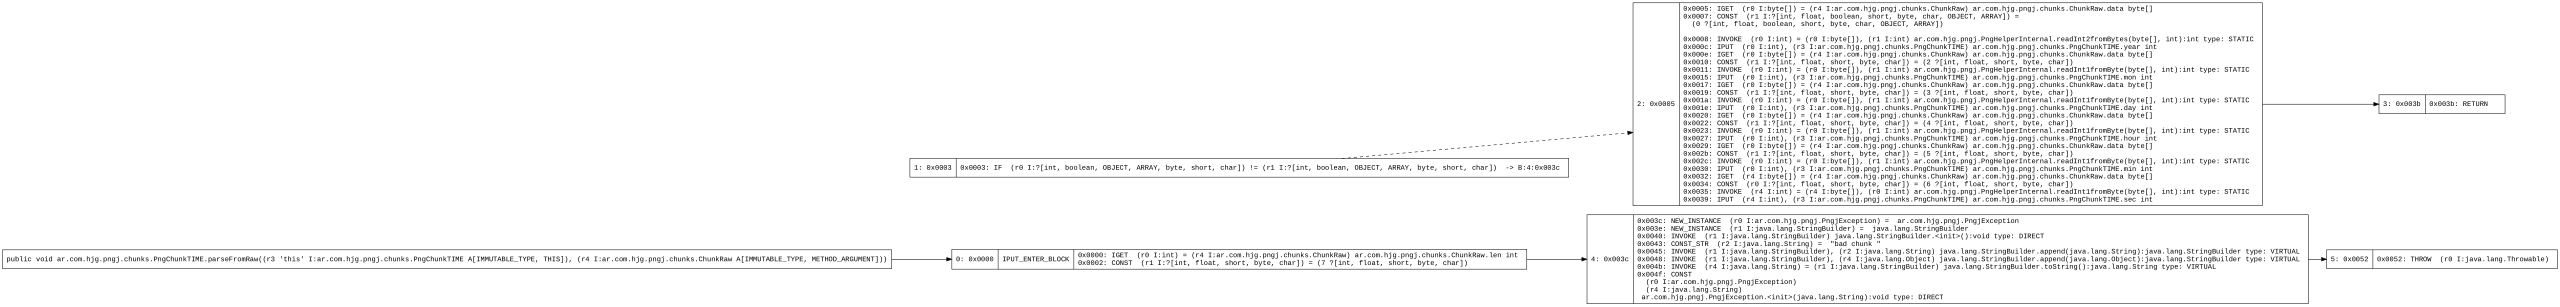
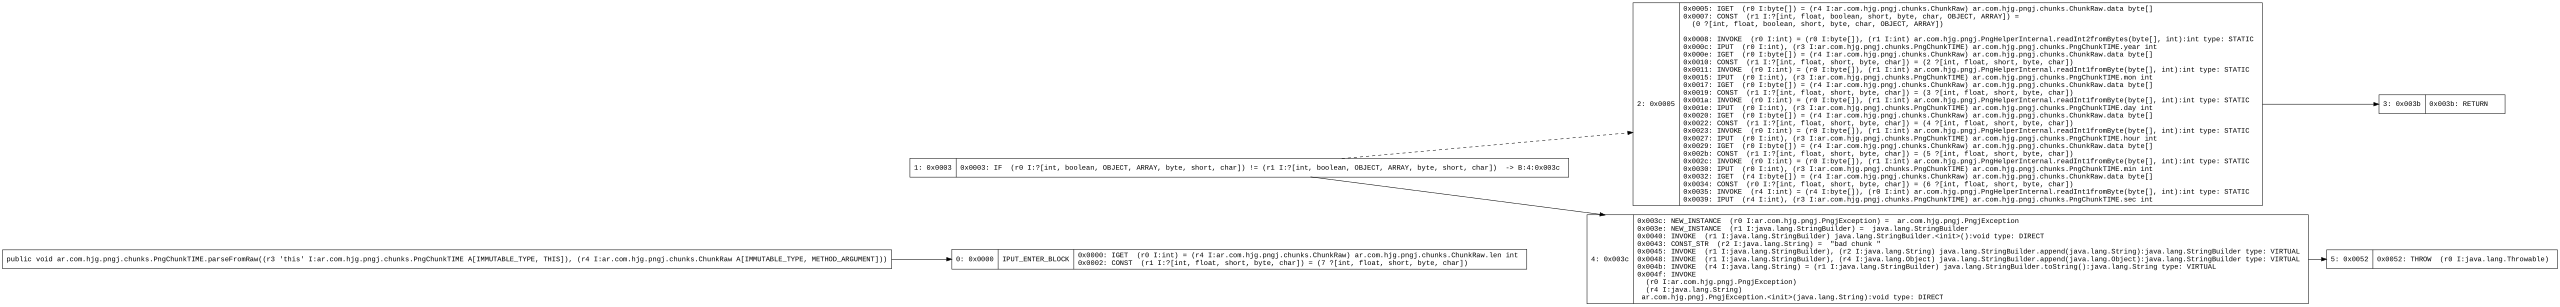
edge "0: 0x0000" -> "4: 0x003c": now "1: 0x0003" -> "4: 0x003c"
node "4: 0x003c": text "0x004f: CONST" -> "0x004f: INVOKE"
